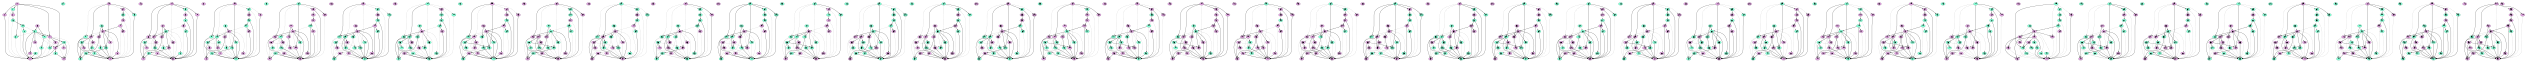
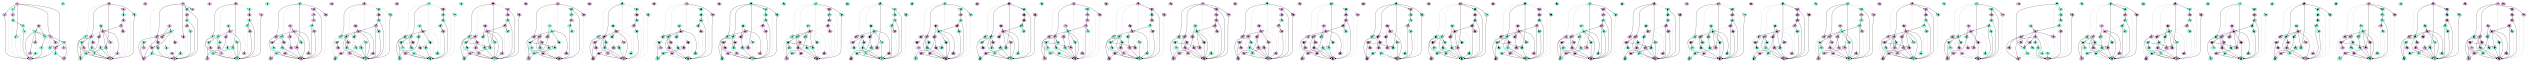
edge "70" -> "52": removed
